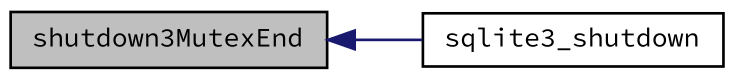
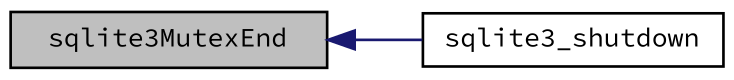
node "shutdown3MutexEnd": label "shutdown3MutexEnd" -> "sqlite3MutexEnd"
